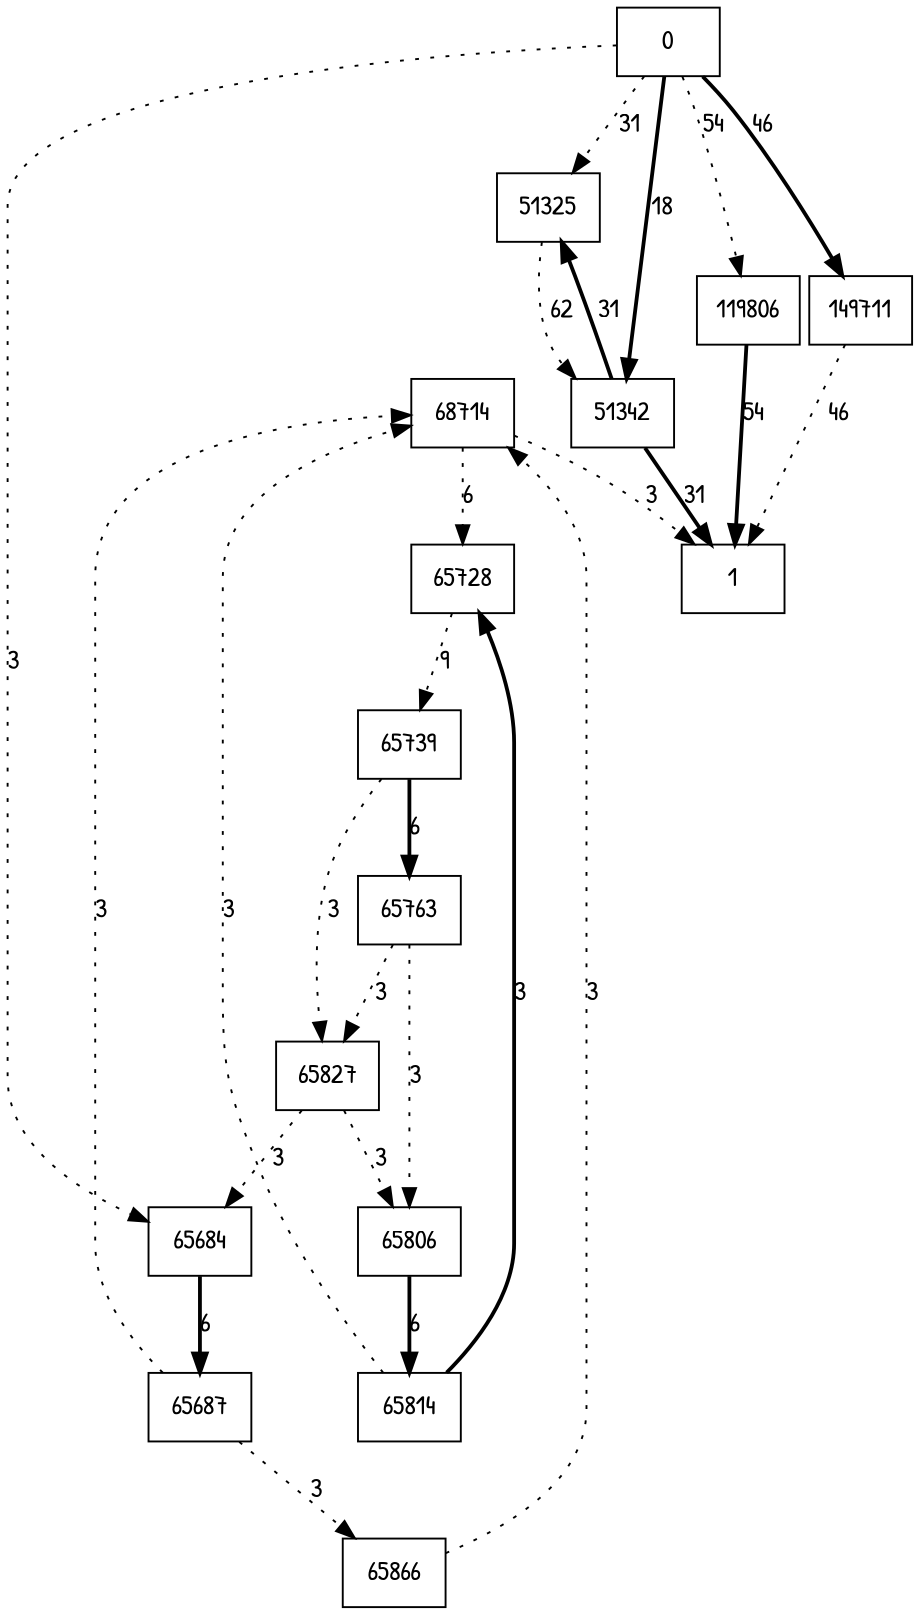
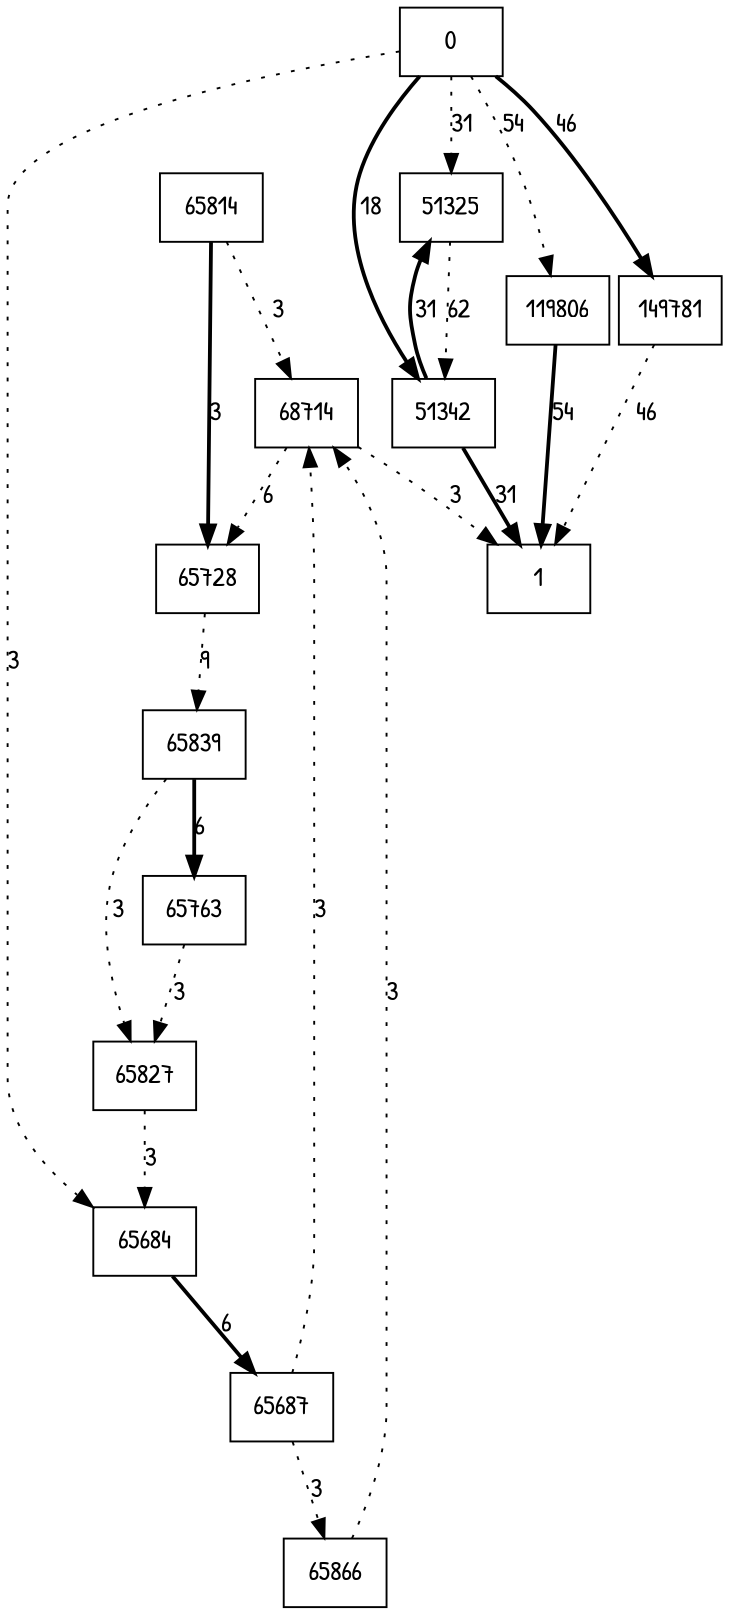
node "149711": label "149711" -> "149781"
node "65739": label "65739" -> "65839"
node "65806": removed
